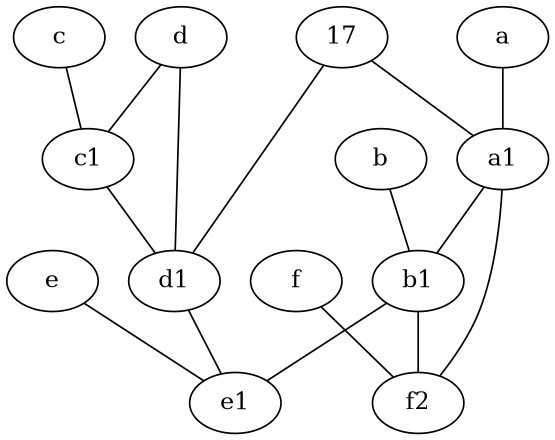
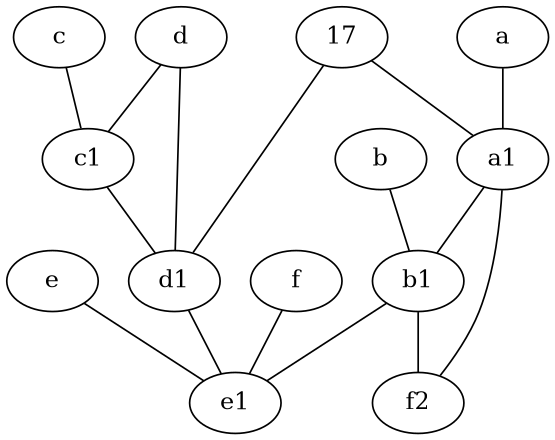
edge "f" -- "f2": now "f" -- "e1"
